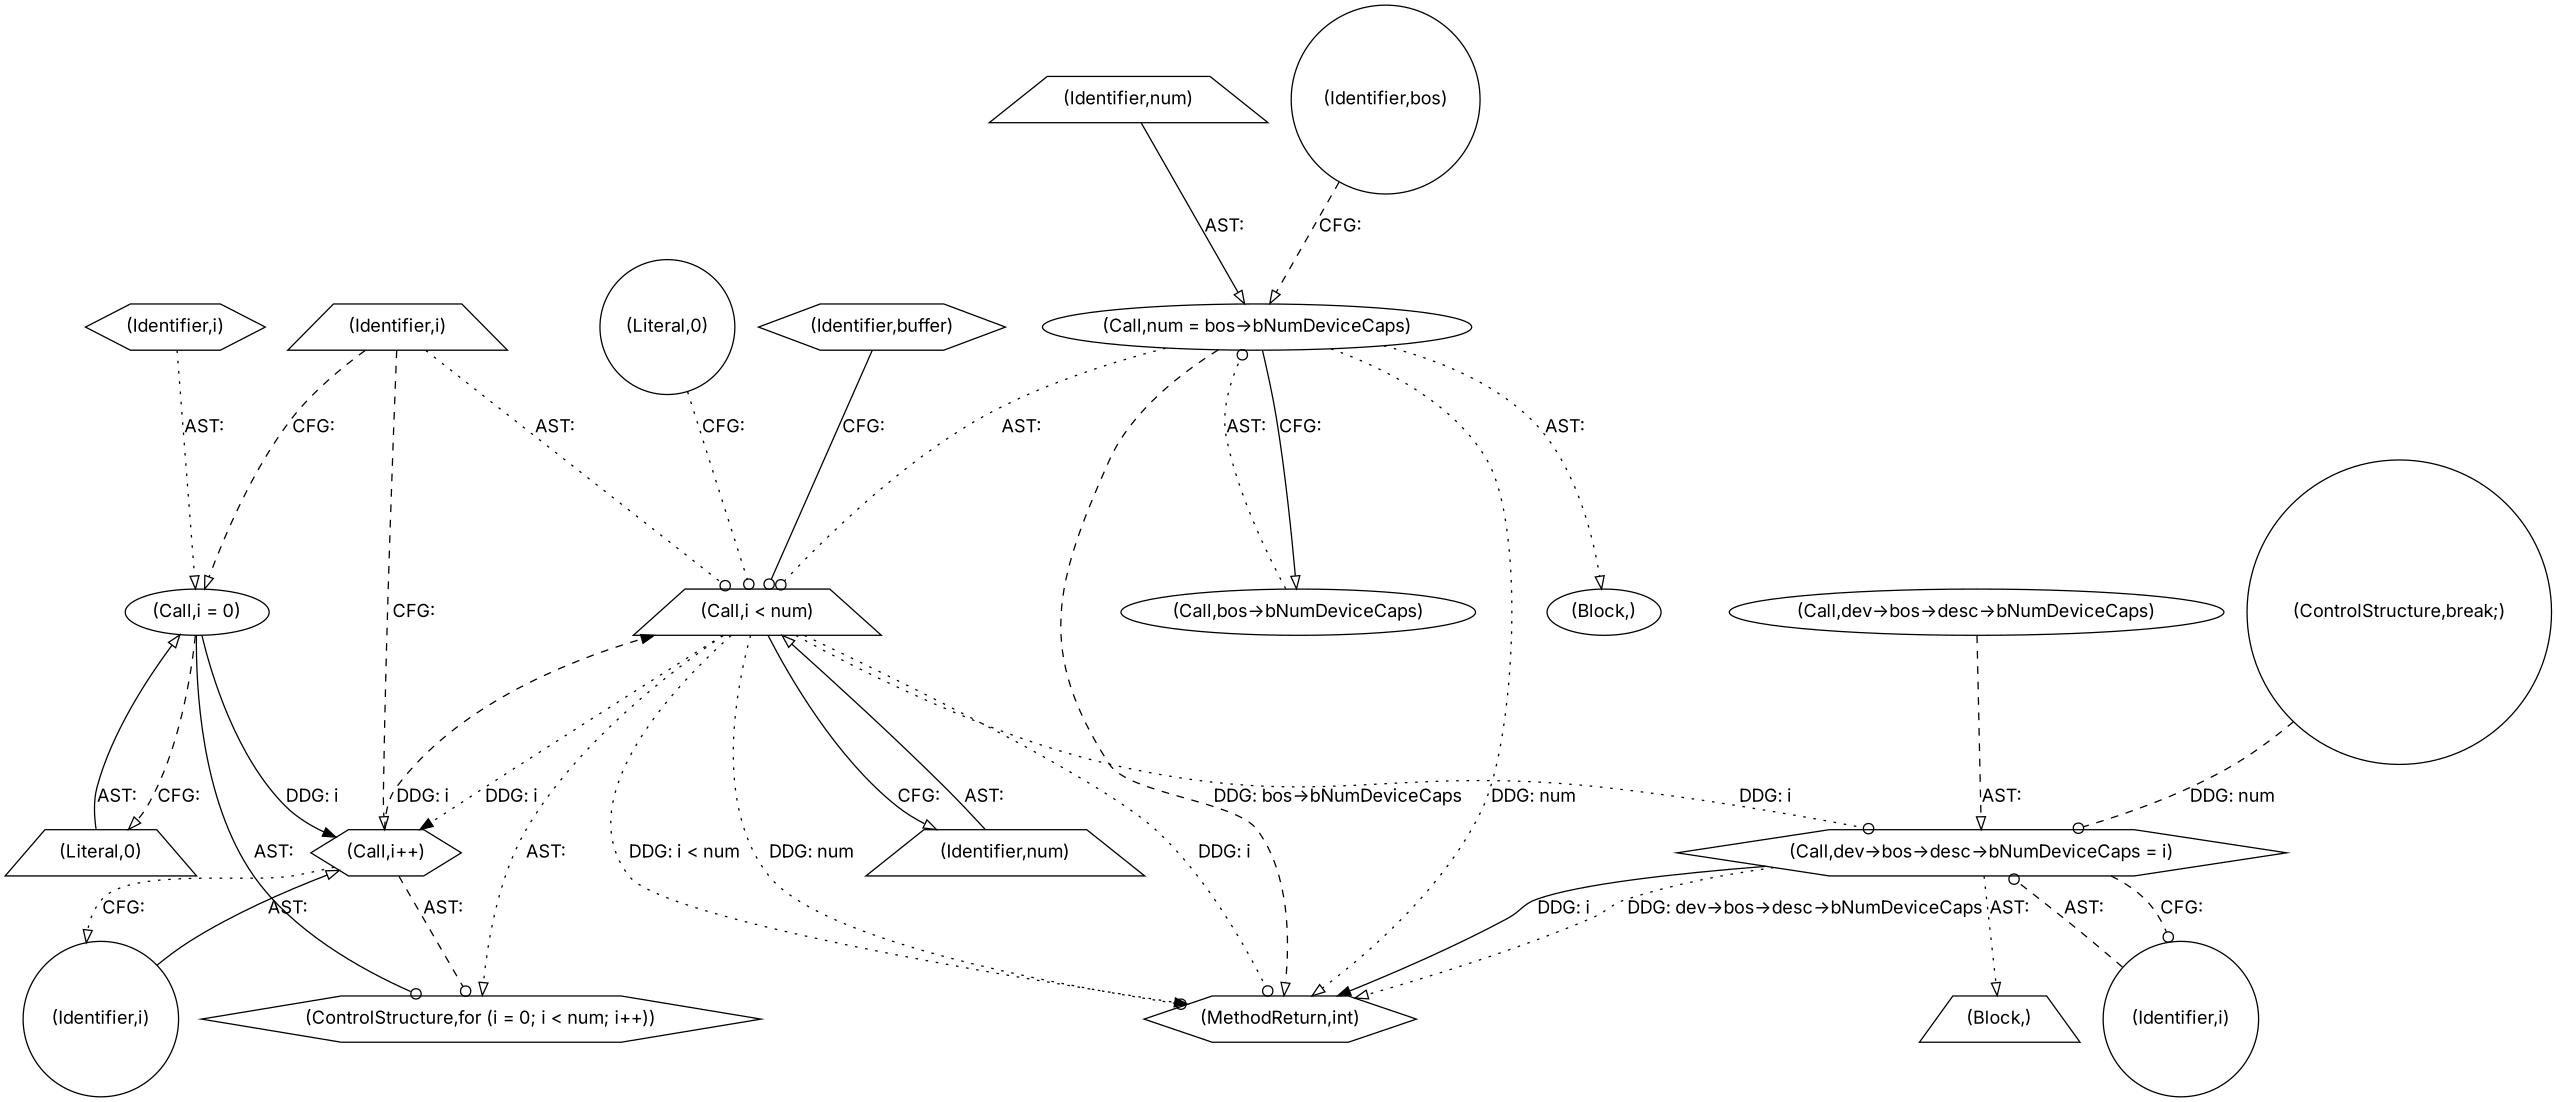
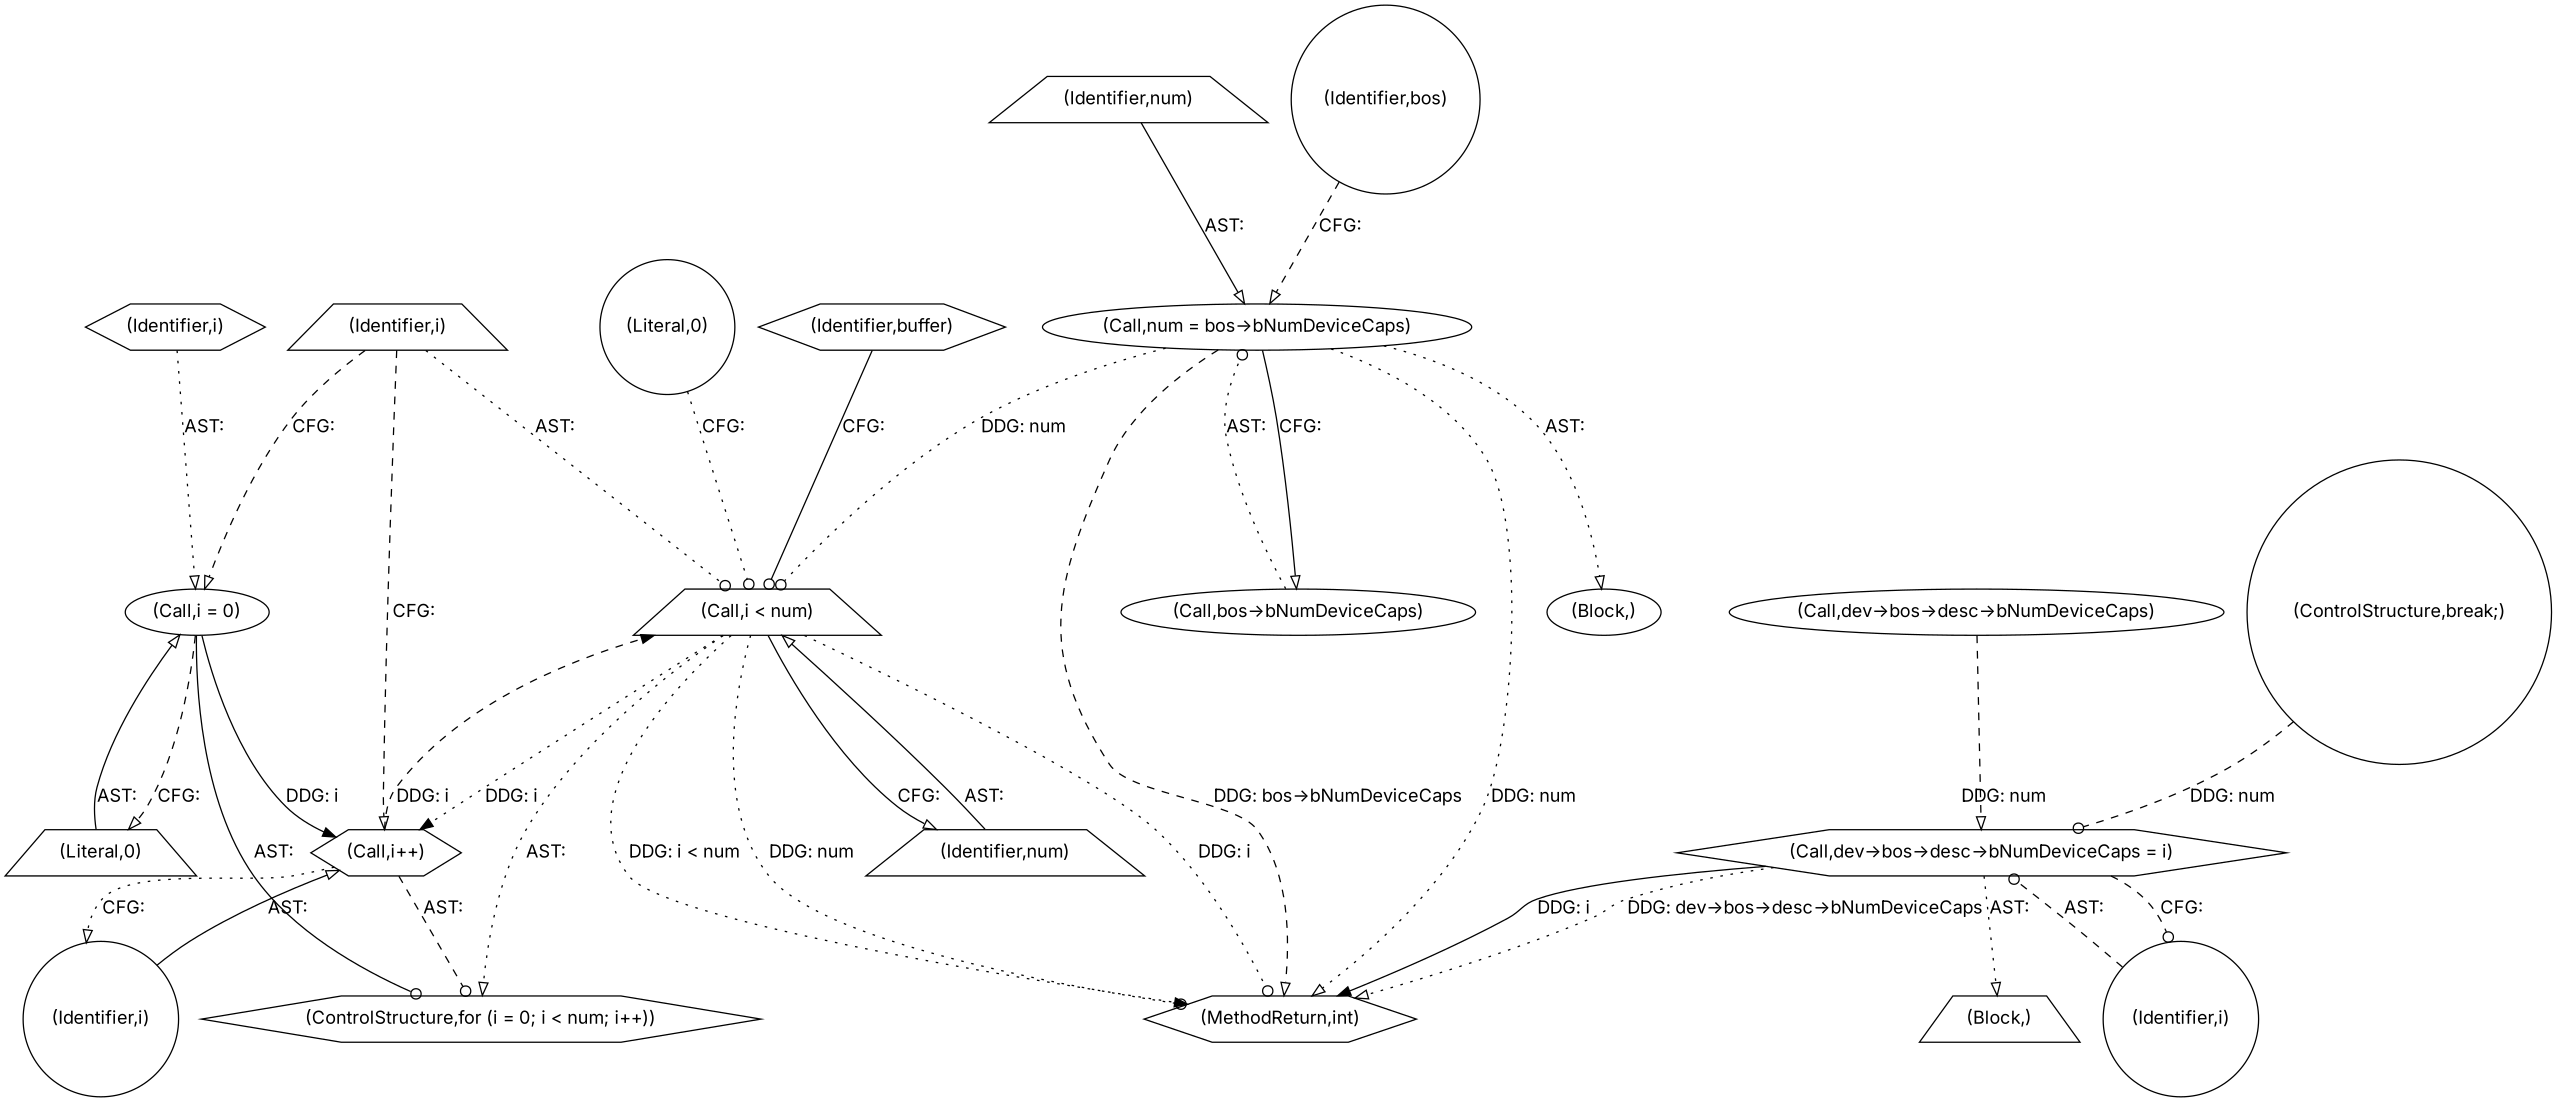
edge "(Call,num = bos->bNumDeviceCaps)" -> "(Call,i < num)": label "AST: " -> "DDG: num"
edge "(Call,i < num)" -> "(Call,dev->bos->desc->bNumDeviceCaps = i)": removed, label "DDG: i"
edge "(Call,dev->bos->desc->bNumDeviceCaps)" -> "(Call,dev->bos->desc->bNumDeviceCaps = i)": label "AST: " -> "DDG: num"
